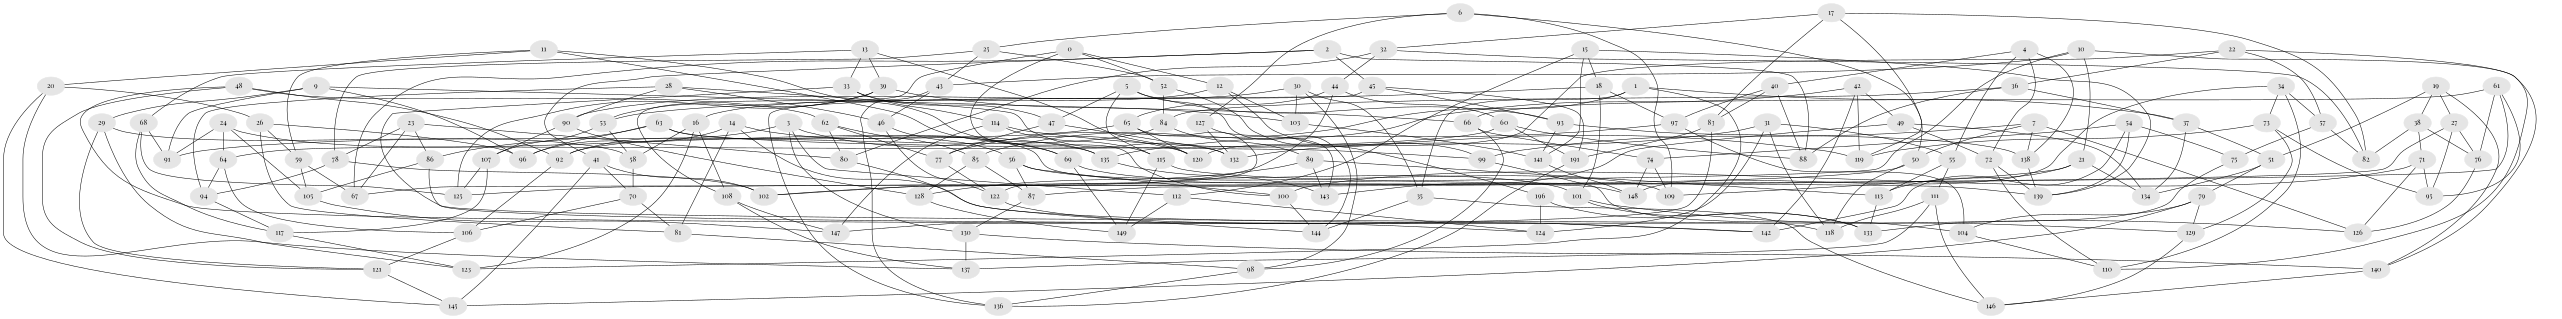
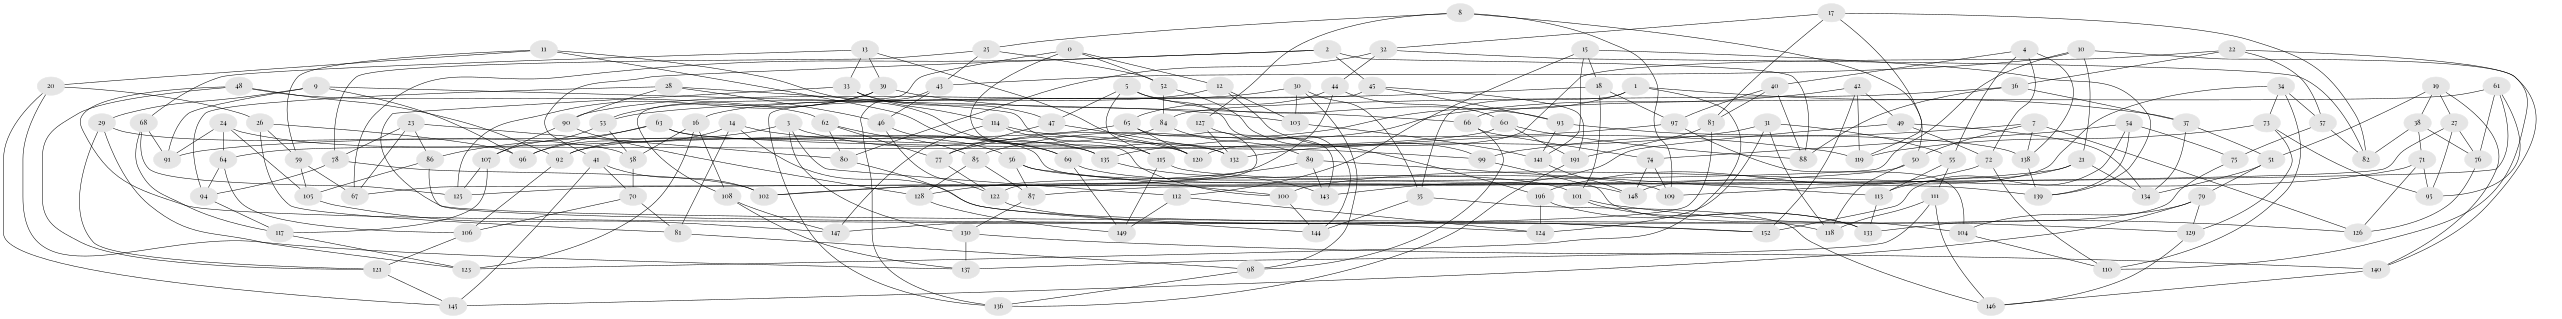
node "6": label "6" -> "8"
edge "72" -- "139": now "72" -- "196"
node "142": label "142" -> "152"
